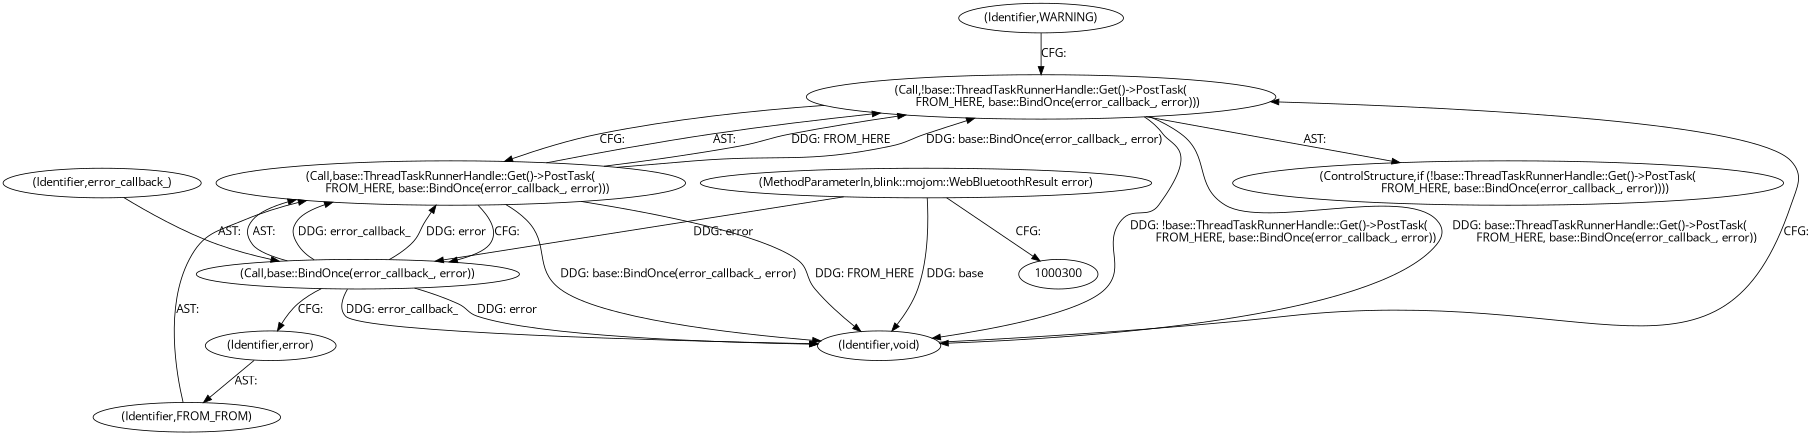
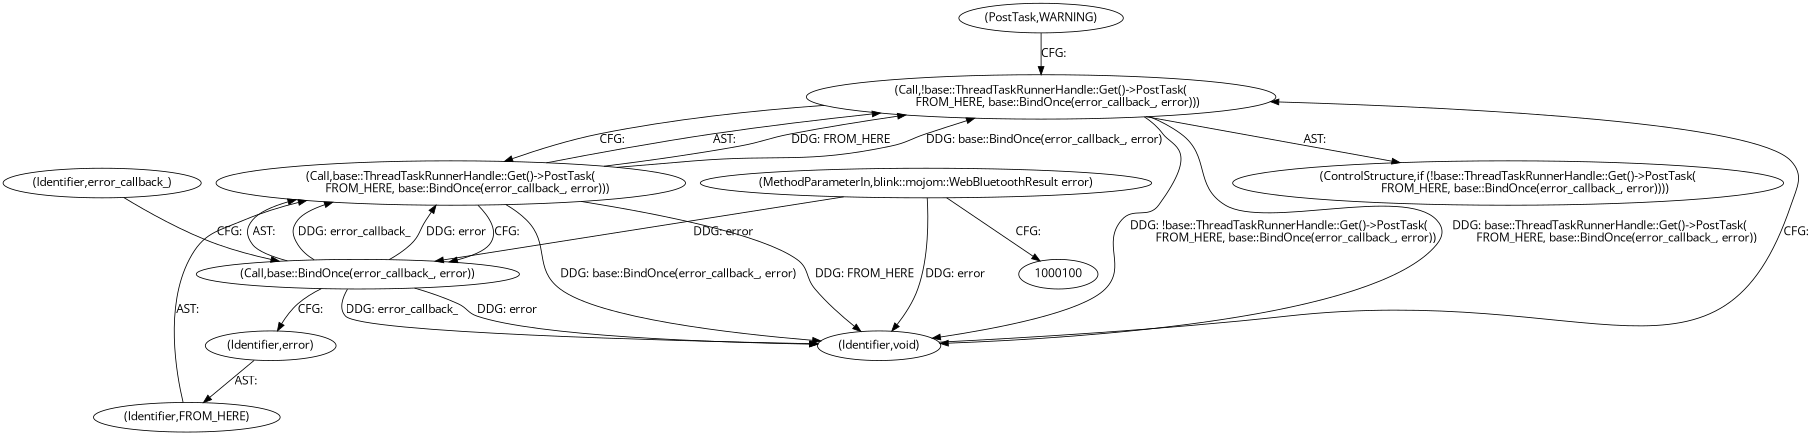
node "(Identifier,WARNING)": label "(Identifier,WARNING)" -> "(PostTask,WARNING)"
edge "(Identifier,error_callback_)" -> "(Call,base::BindOnce(error_callback_, error))": label "AST: " -> "CFG: "
edge "(MethodParameterIn,blink::mojom::WebBluetoothResult error)" -> "(Identifier,void)": label "DDG: base" -> "DDG: error"
node "1000300": label "1000300" -> "1000100"
node "(Identifier,FROM_FROM)": label "(Identifier,FROM_FROM)" -> "(Identifier,FROM_HERE)"
